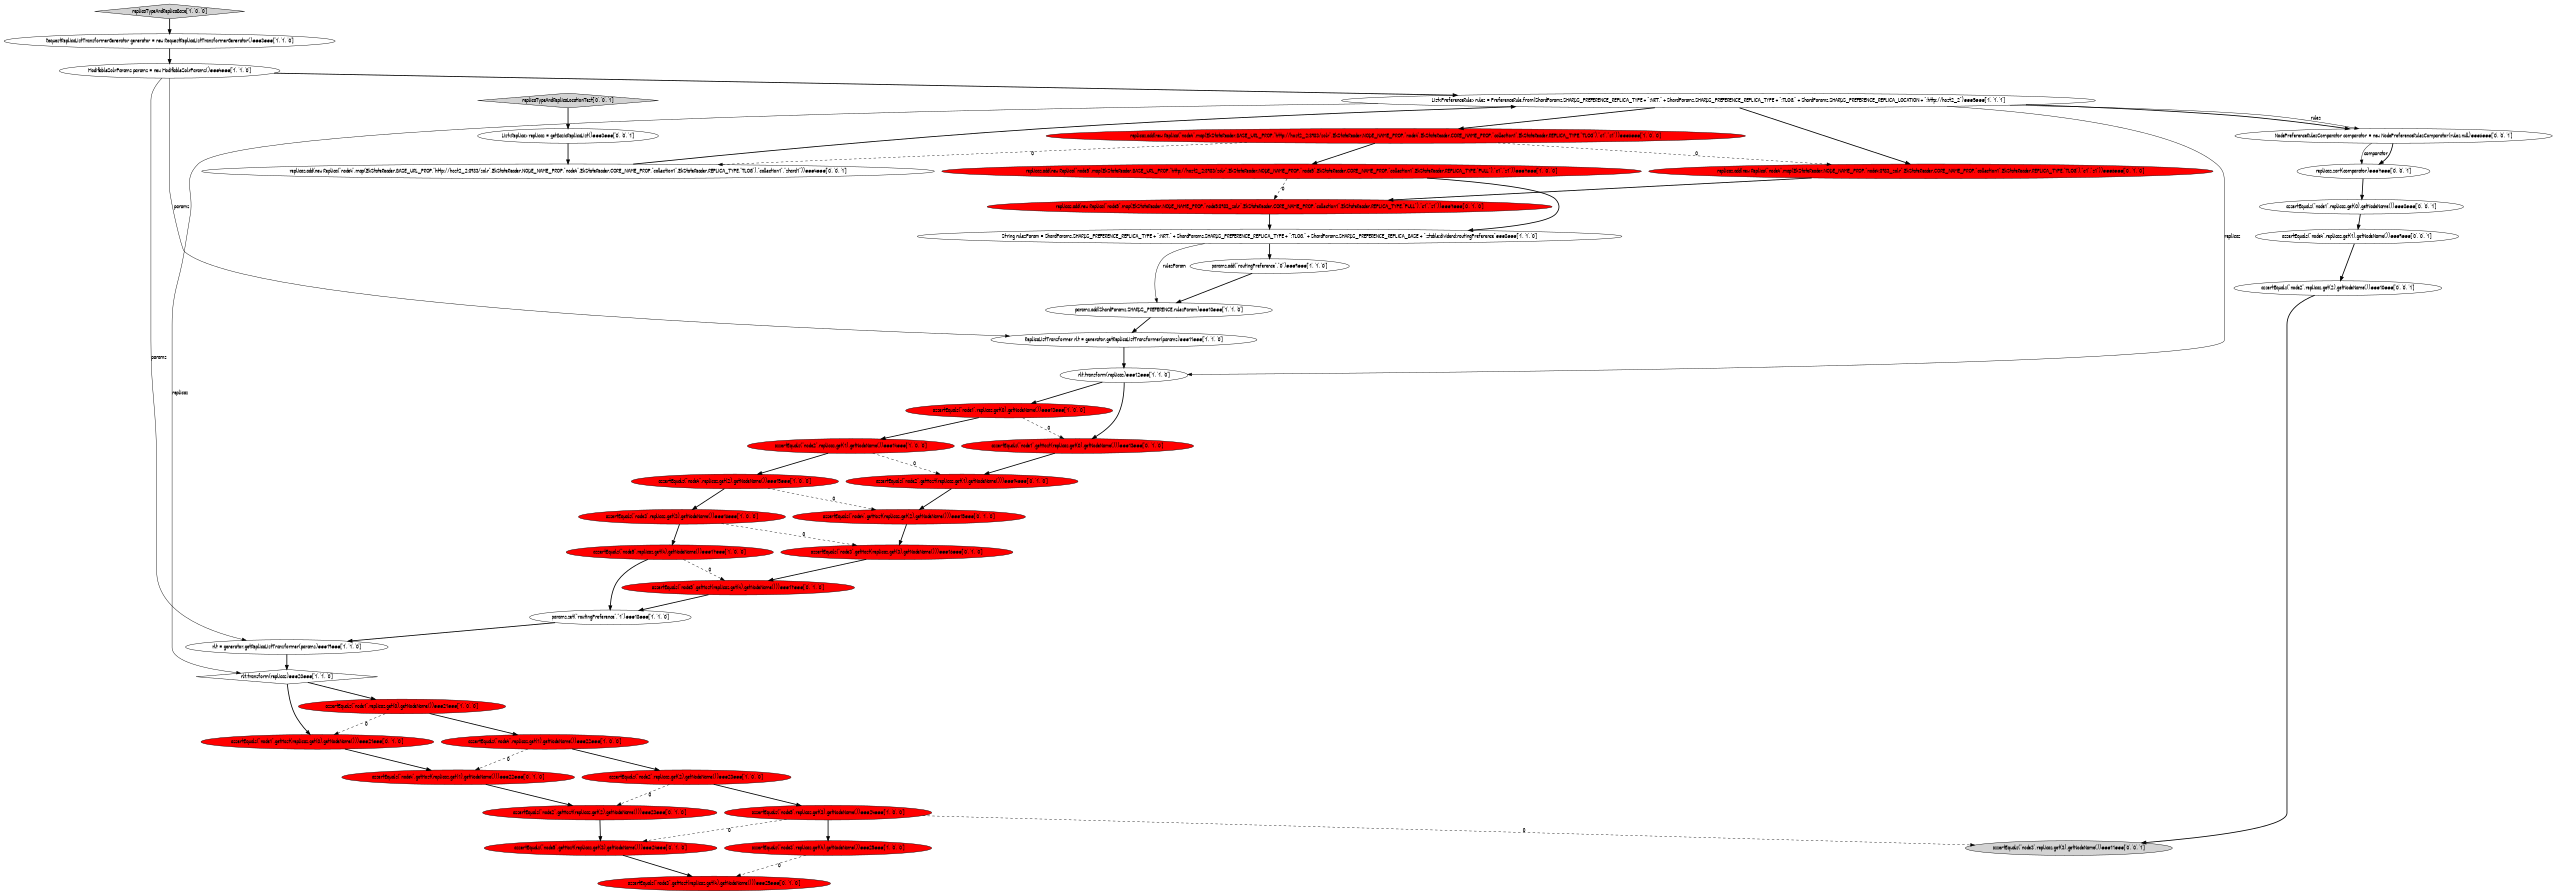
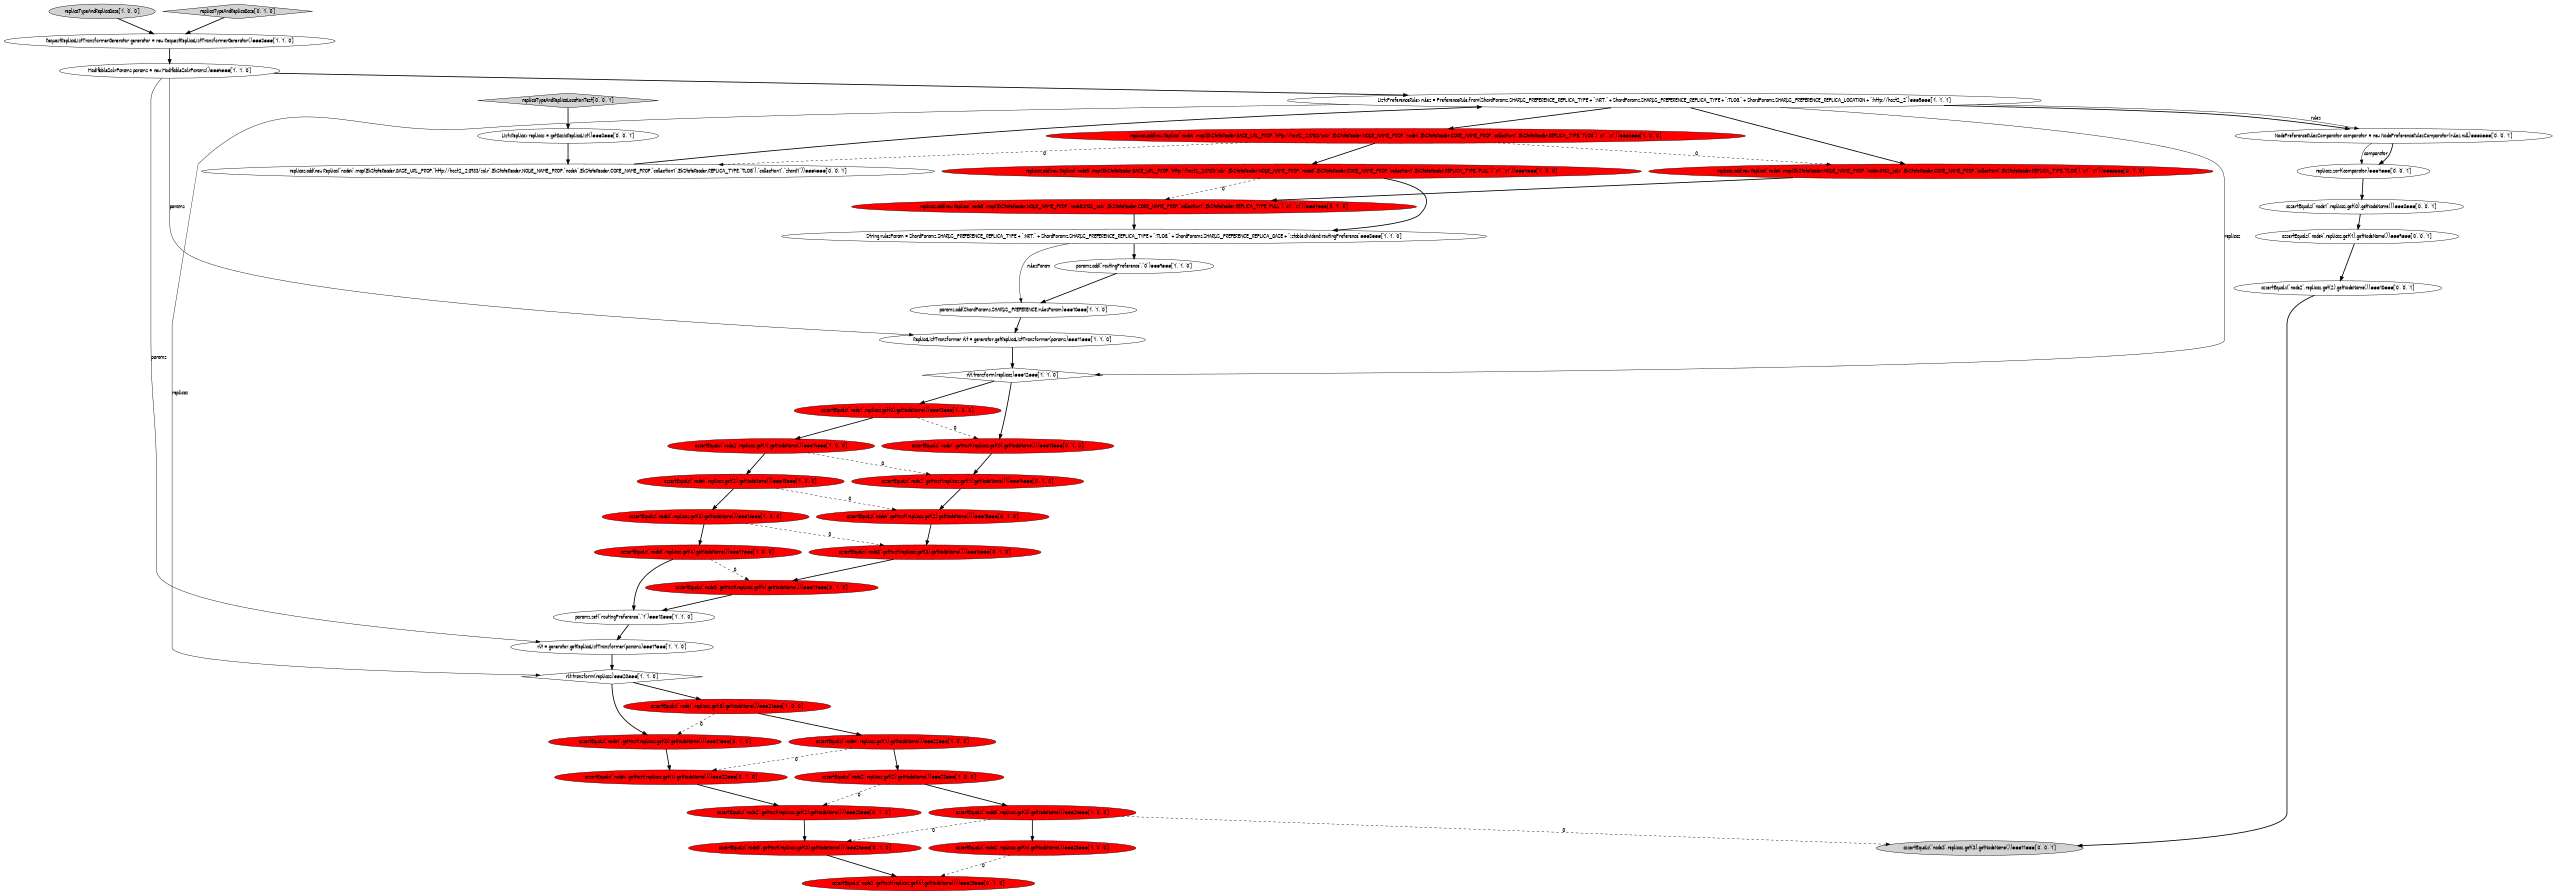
node "replicaTypeAndReplicaBase['1', '0', '0']": shape diamond -> ellipse
node "replicaTypeAndReplicaBase['0', '1', '0']": added
node "rlt.transform(replicas)@@@12@@@['1', '1', '0']": shape ellipse -> diamond
